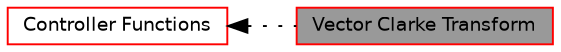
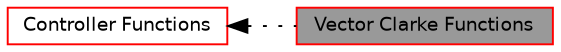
node "Vector Clarke Transform": label "Vector Clarke Transform" -> "Vector Clarke Functions"
